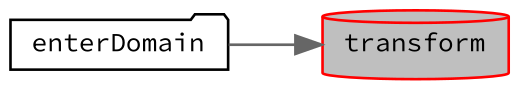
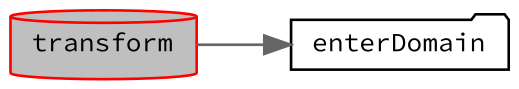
edge "enterDomain" -> "transform": reversed
